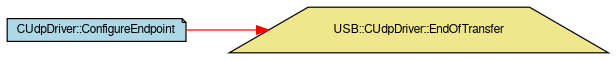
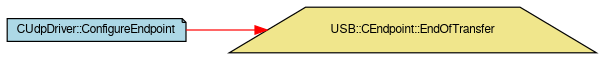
node "USB::CUdpDriver::EndOfTransfer": label "USB::CUdpDriver::EndOfTransfer" -> "USB::CEndpoint::EndOfTransfer"
